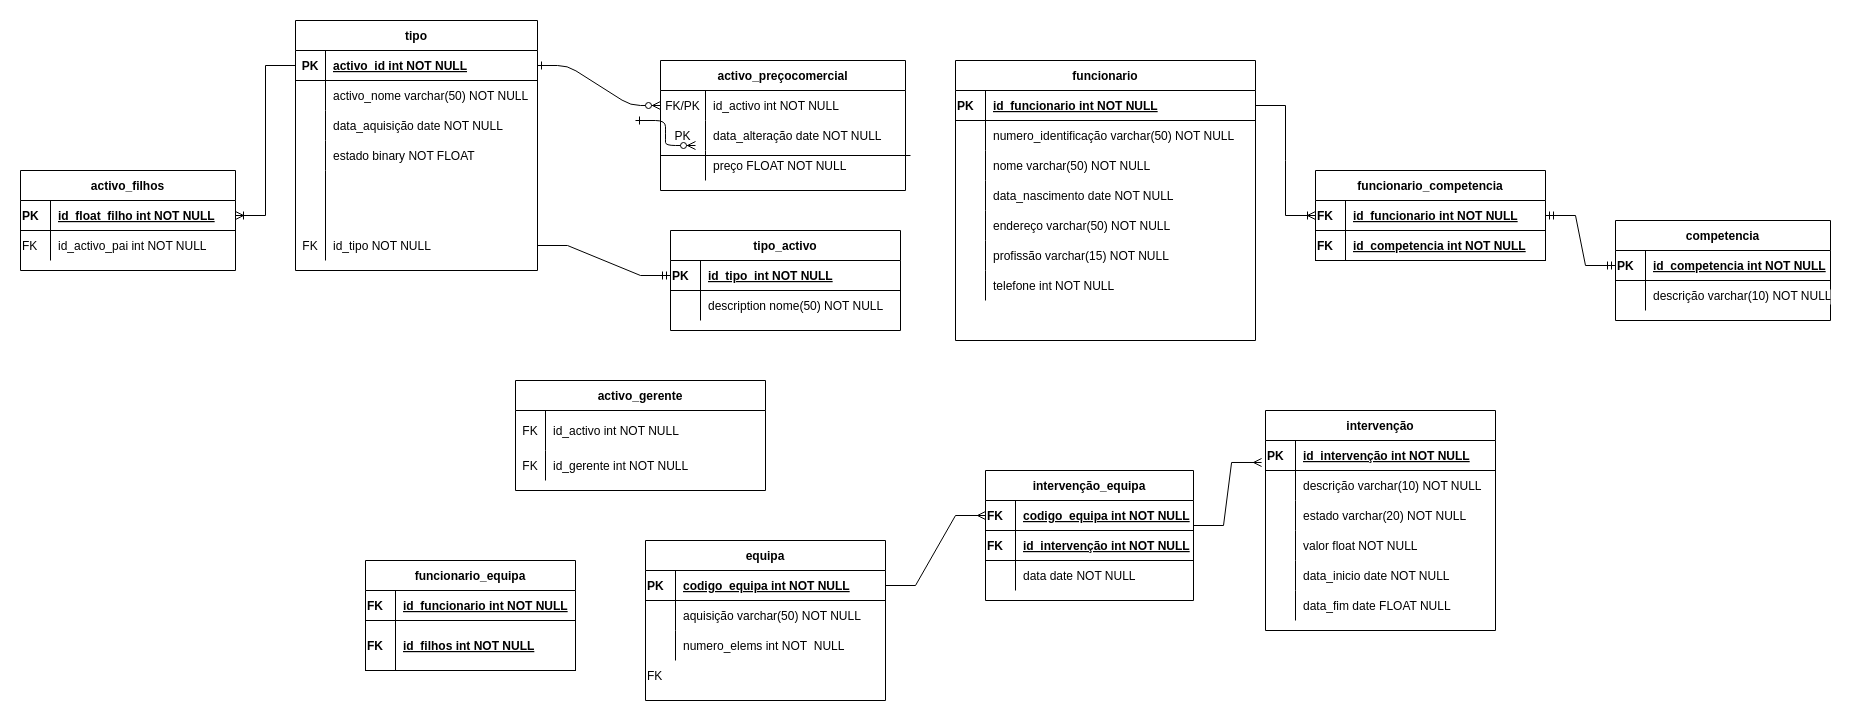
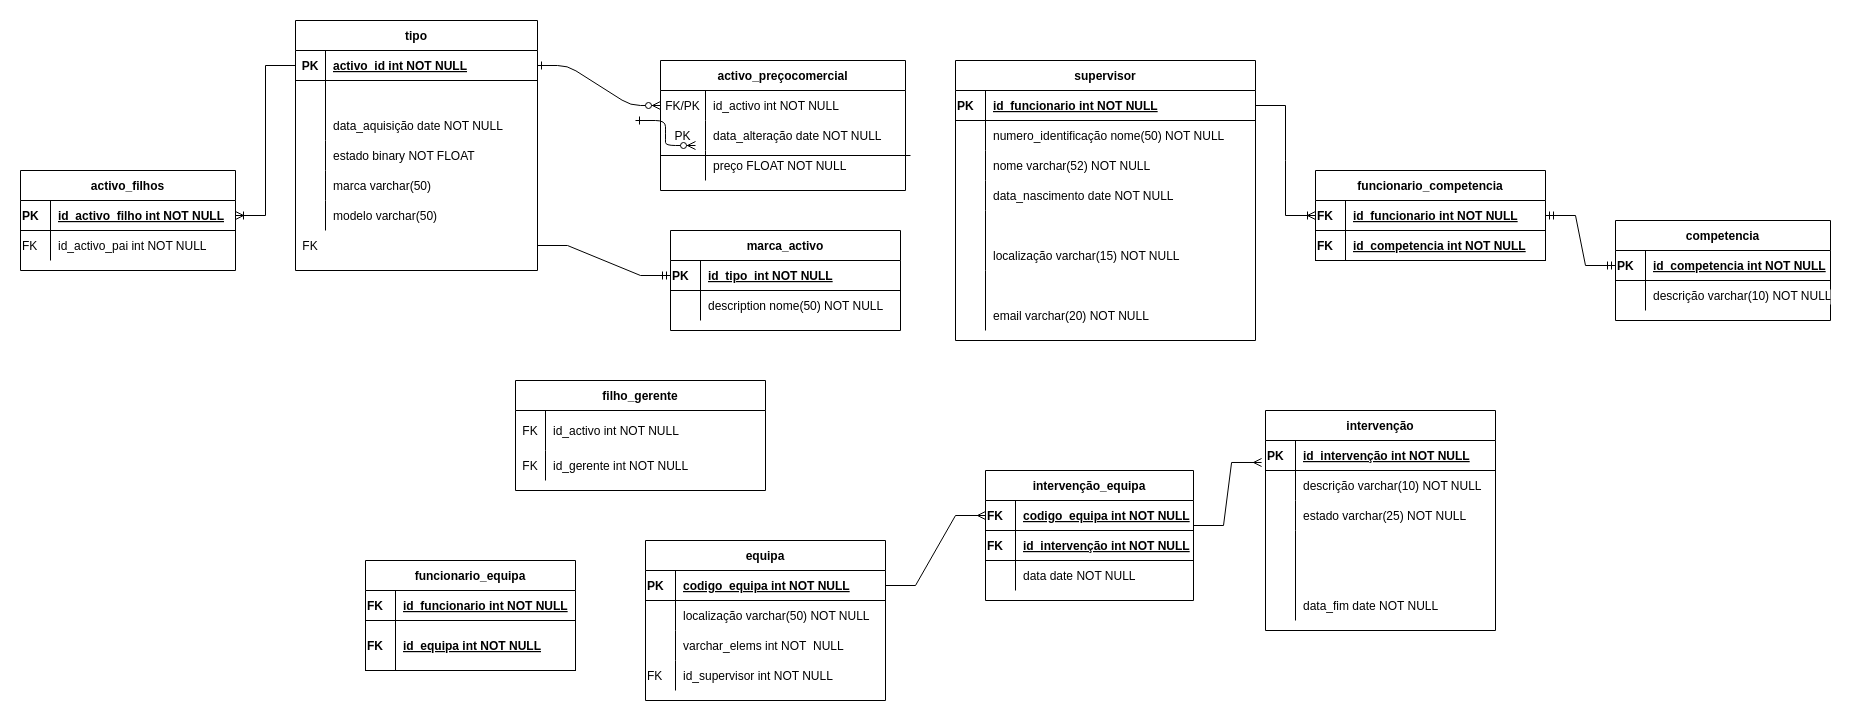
node "funcionario": label "funcionario" -> "supervisor"
node "activo_nome varchar(50) NOT NULL": removed
node "numero_identificação varchar(50) NOT NULL": label "numero_identificação varchar(50) NOT NULL" -> "numero_identificação nome(50) NOT NULL"
node "nome varchar(50) NOT NULL": label "nome varchar(50) NOT NULL" -> "nome varchar(52) NOT NULL"
node "marca varchar(50)": added
node "id_float_filho int NOT NULL": label "id_float_filho int NOT NULL" -> "id_activo_filho int NOT NULL"
node "modelo varchar(50)": added
node "endereço varchar(50) NOT NULL": removed
node "id_tipo NOT NULL": removed
node "tipo_activo": label "tipo_activo" -> "marca_activo"
node "profissão varchar(15) NOT NULL": label "profissão varchar(15) NOT NULL" -> "localização varchar(15) NOT NULL"
node "telefone int NOT NULL": removed
node "email varchar(20) NOT NULL": added
node "activo_gerente": label "activo_gerente" -> "filho_gerente"
node "estado varchar(20) NOT NULL": label "estado varchar(20) NOT NULL" -> "estado varchar(25) NOT NULL"
node "valor float NOT NULL": removed
node "data_inicio date NOT NULL": removed
node "data_fim date FLOAT NULL": label "data_fim date FLOAT NULL" -> "data_fim date NOT NULL"
node "aquisição varchar(50) NOT NULL": label "aquisição varchar(50) NOT NULL" -> "localização varchar(50) NOT NULL"
node "id_filhos int NOT NULL": label "id_filhos int NOT NULL" -> "id_equipa int NOT NULL"
node "numero_elems int NOT NULL": label "numero_elems int NOT NULL" -> "varchar_elems int NOT NULL"
node "id_supervisor int NOT NULL": added
